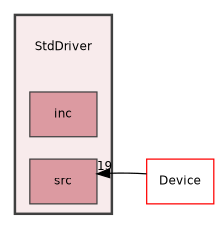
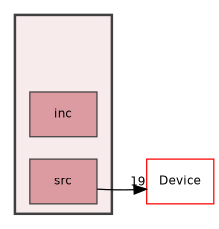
node "StdDriver": removed
edge "Device" -> "src": reversed
